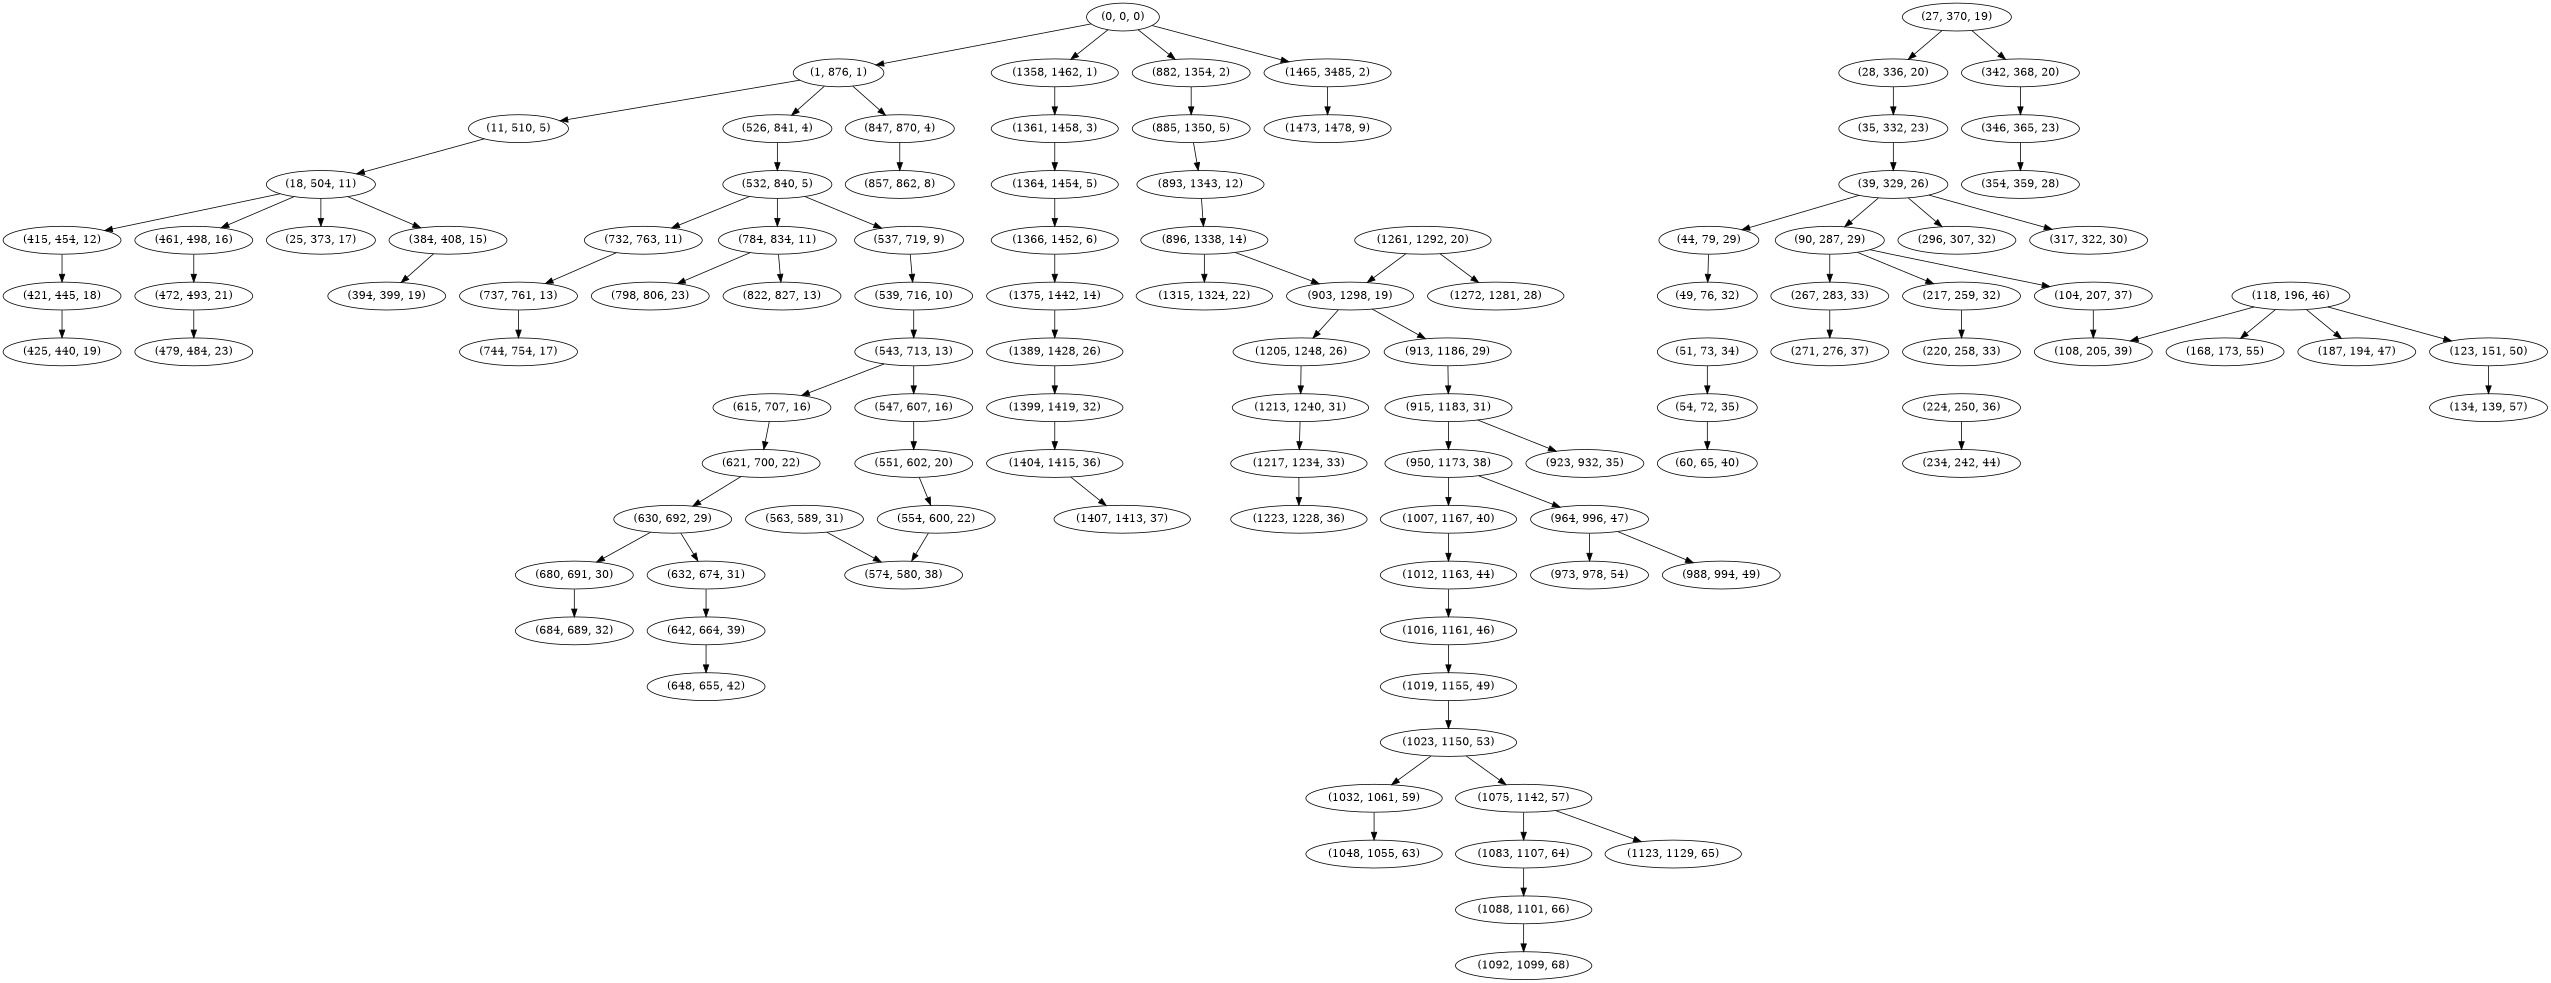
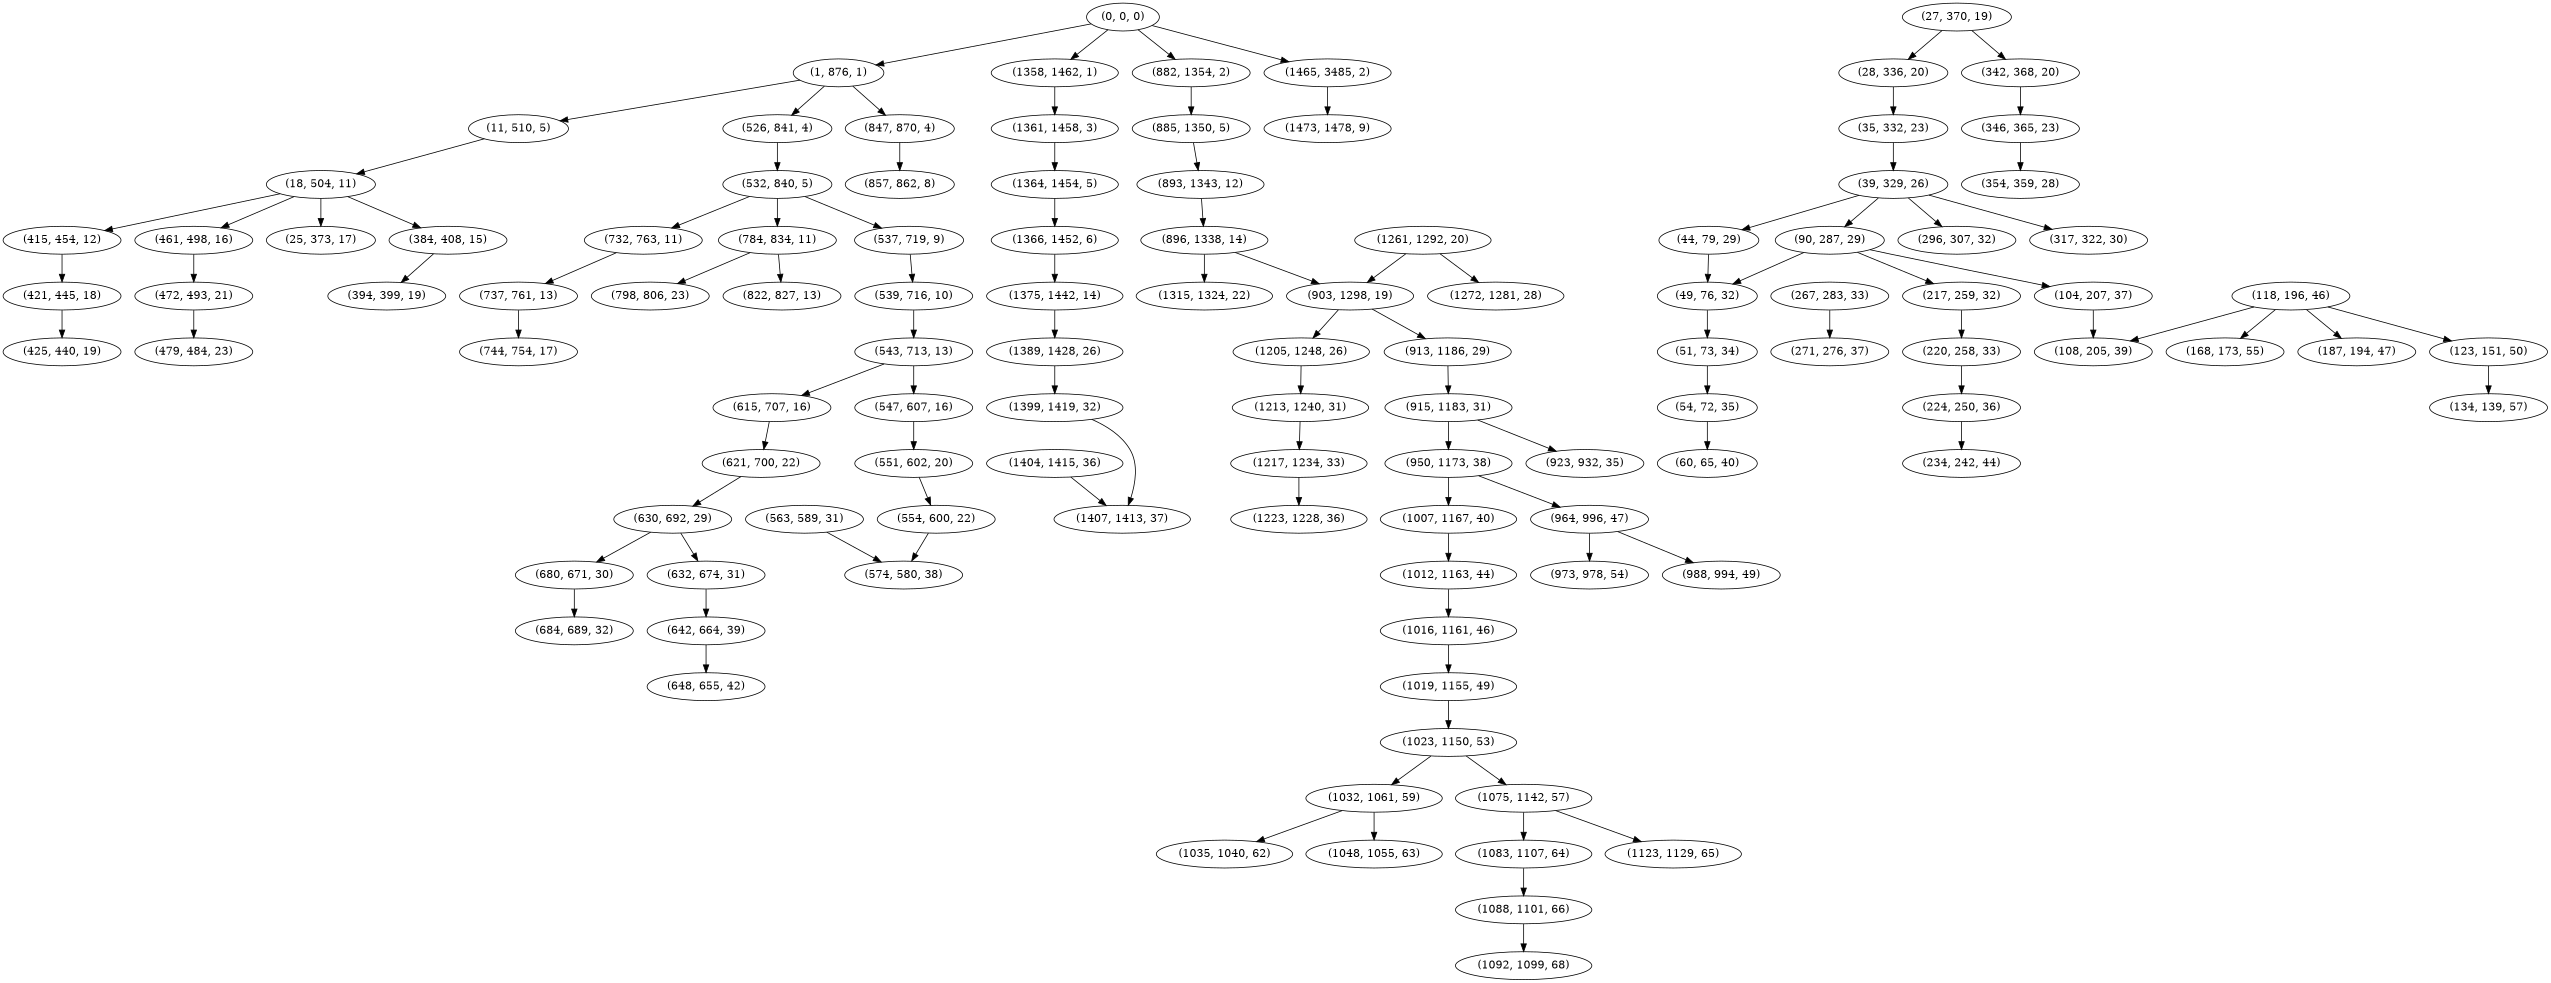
edge "(90, 287, 29)" -> "(267, 283, 33)": now "(90, 287, 29)" -> "(49, 76, 32)"
edge "(49, 76, 32)" -> "(51, 73, 34)": added
edge "(220, 258, 33)" -> "(224, 250, 36)": added
edge "(1399, 1419, 32)" -> "(1404, 1415, 36)": now "(1399, 1419, 32)" -> "(1407, 1413, 37)"
node "(680, 691, 30)": label "(680, 691, 30)" -> "(680, 671, 30)"
node "(1035, 1040, 62)": added
